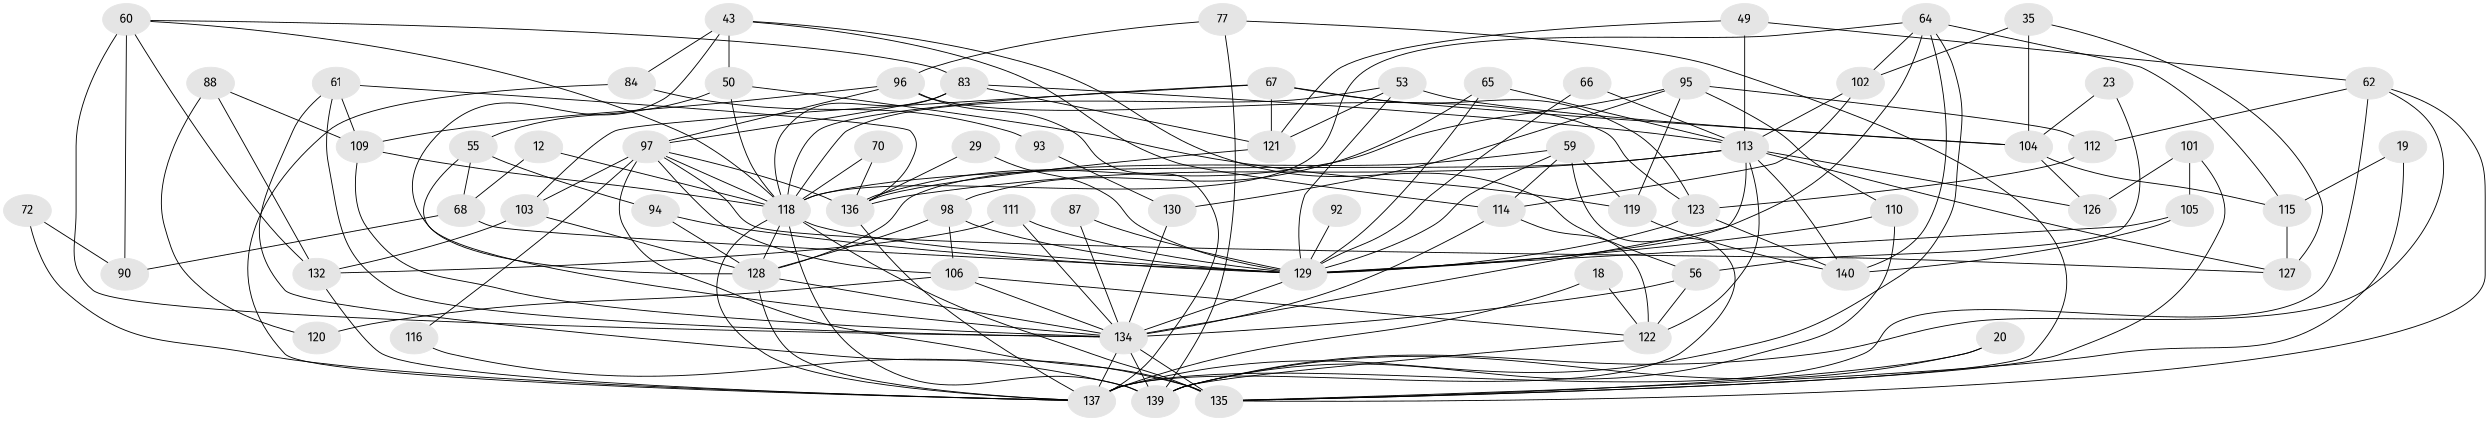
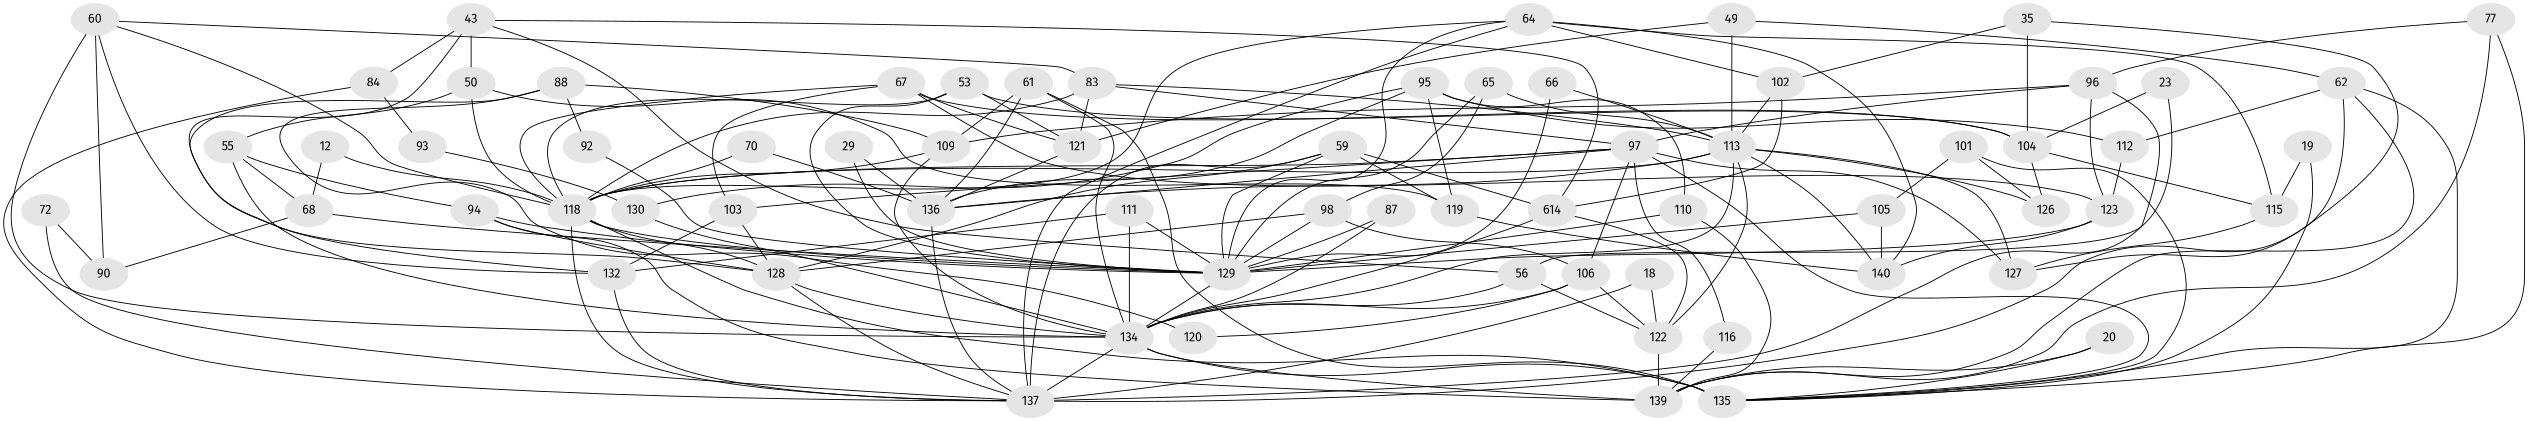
edge "88" -- "92": added
node "114": label "114" -> "614"
edge "118" -- "139": now "94" -- "139"
